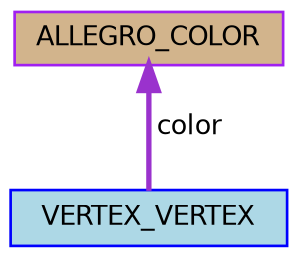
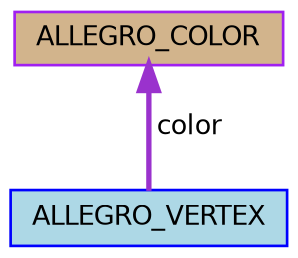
node "VERTEX_VERTEX": label "VERTEX_VERTEX" -> "ALLEGRO_VERTEX"
